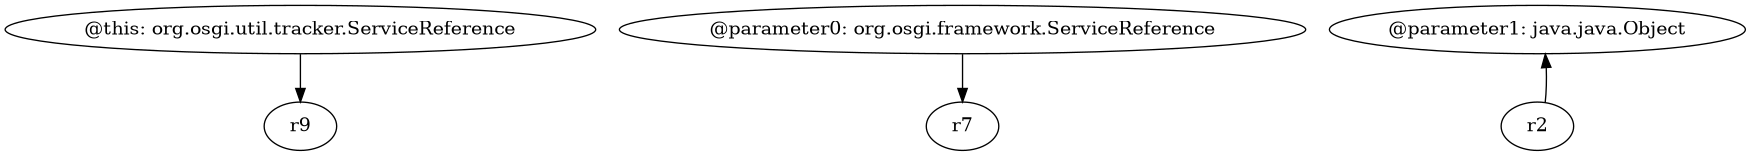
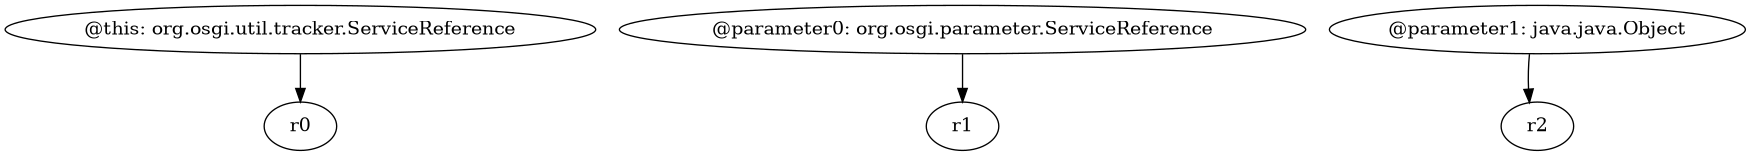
node "@parameter0: org.osgi.framework.ServiceReference": label "@parameter0: org.osgi.framework.ServiceReference" -> "@parameter0: org.osgi.parameter.ServiceReference"
edge "r2" -> "@parameter1: java.java.Object": reversed
node "r9": label "r9" -> "r0"
node "r7": label "r7" -> "r1"
